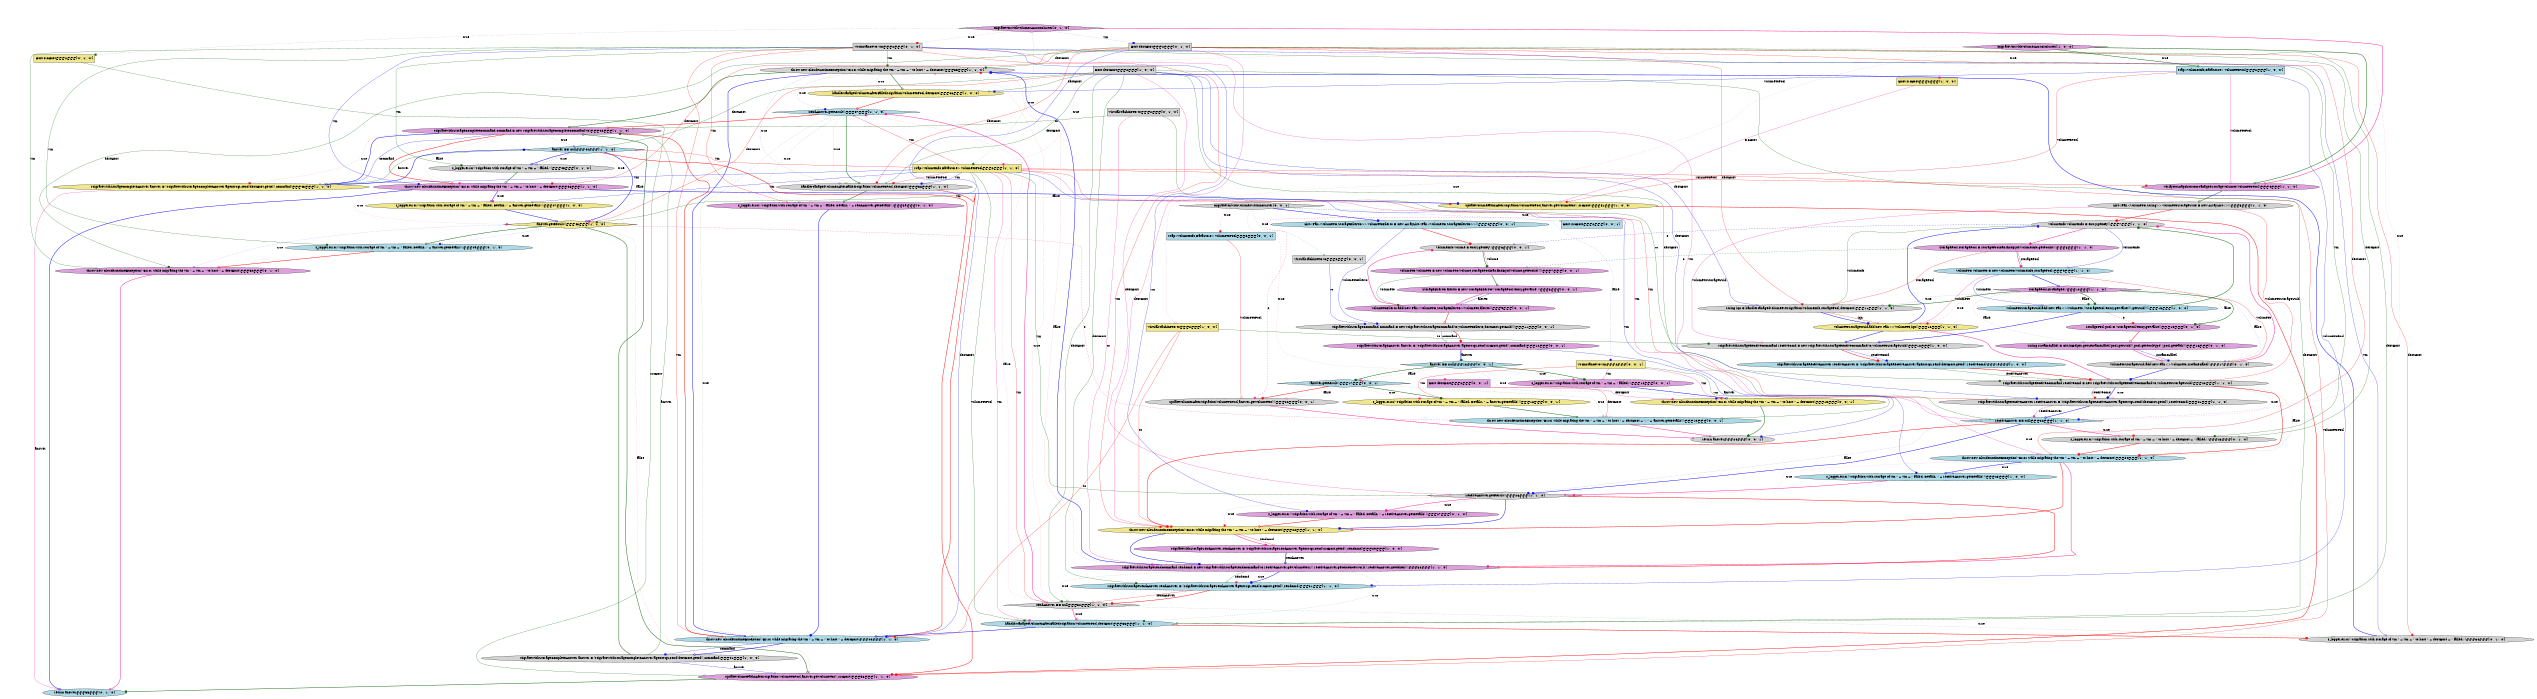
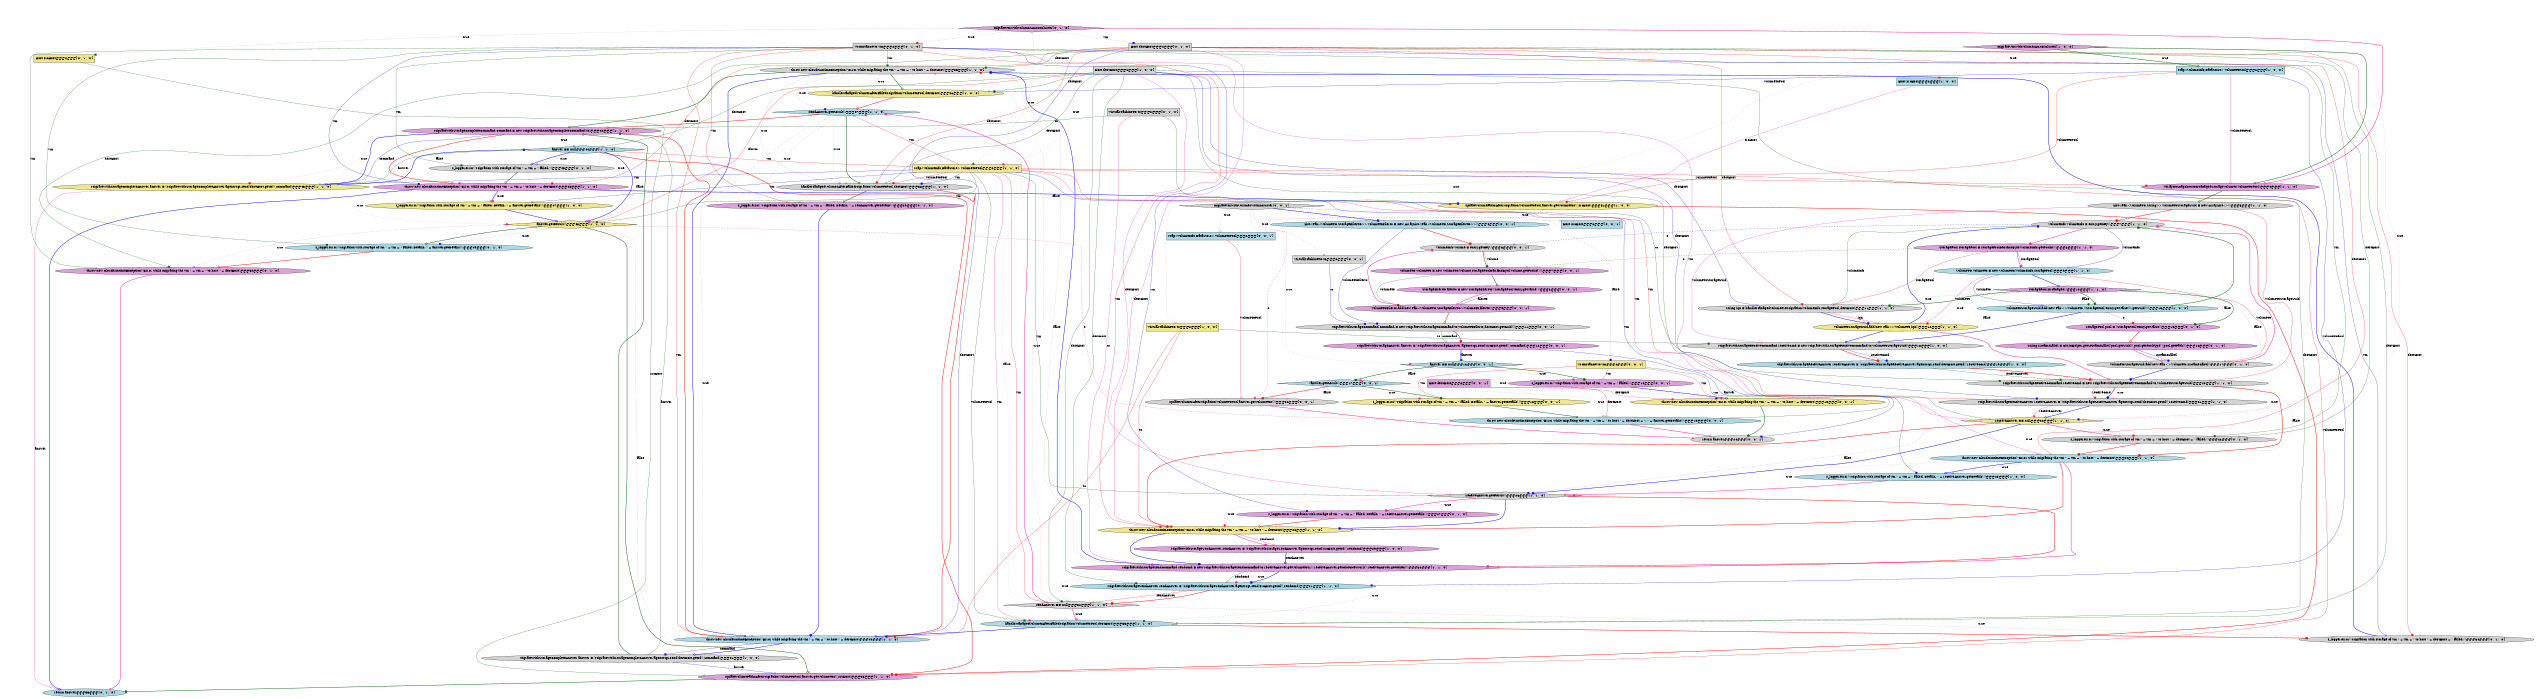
node "Host srcHost@@@2@@@['1', '0', '0']": fillcolor khaki -> lightblue
edge "Host destHost@@@2@@@['1', '0', '0']" -> "!answer.getResult()@@@48@@@['1', '1', '0']": label "destHost" -> "filerTo"
edge "Map<VolumeInfo,DataStore> volumeToPool@@@2@@@['1', '1', '0']" -> "answer == null@@@44@@@['1', '1', '0']": reversed
edge "migrateVmWithVolumesWithinCluster['0', '0', '1']" -> "Map<VolumeInfo,DataStore> volumeToPool@@@2@@@['0', '0', '1']": arrowhead box -> odot
edge "migrateVmWithVolumesWithinCluster['0', '0', '1']" -> "Host destHost@@@2@@@['0', '0', '1']": now "migrateVmWithVolumesWithinCluster['0', '0', '1']" -> "answer == null@@@13@@@['0', '0', '1']"
node "receiveAnswer == null@@@22@@@['1', '1', '0']": fillcolor lightblue -> khaki
